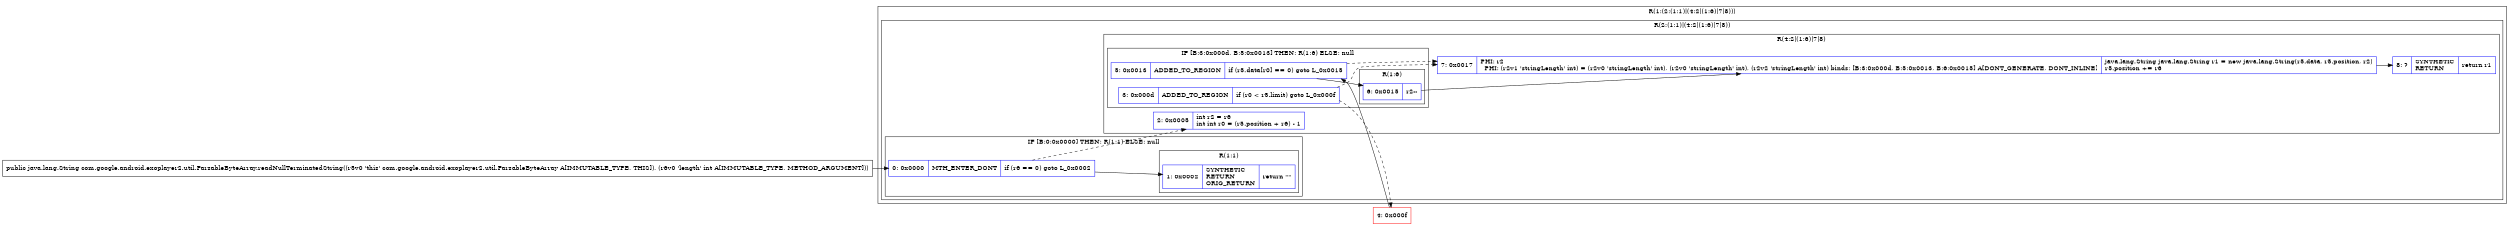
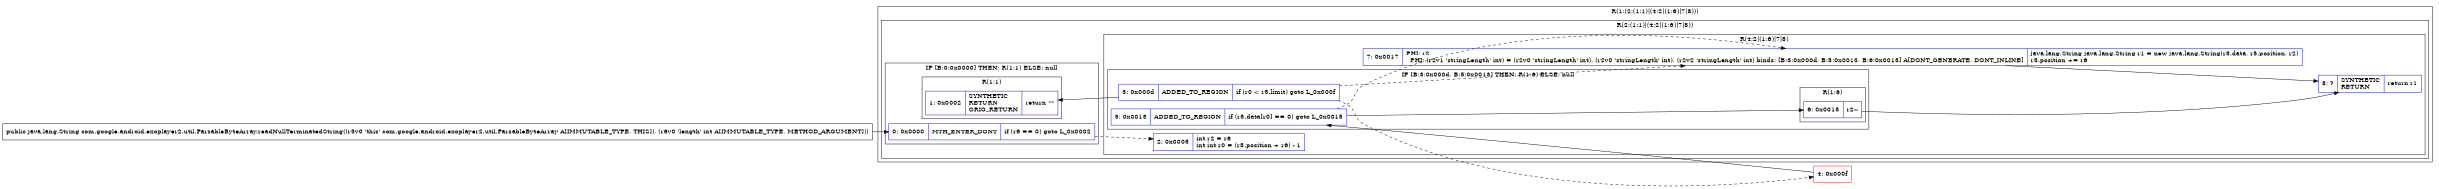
edge "6: 0x0015" -> "7: 0x0017": now "6: 0x0015" -> "8: ?"
edge "0: 0x0000" -> "1: 0x0002": now "3: 0x000d" -> "1: 0x0002"
